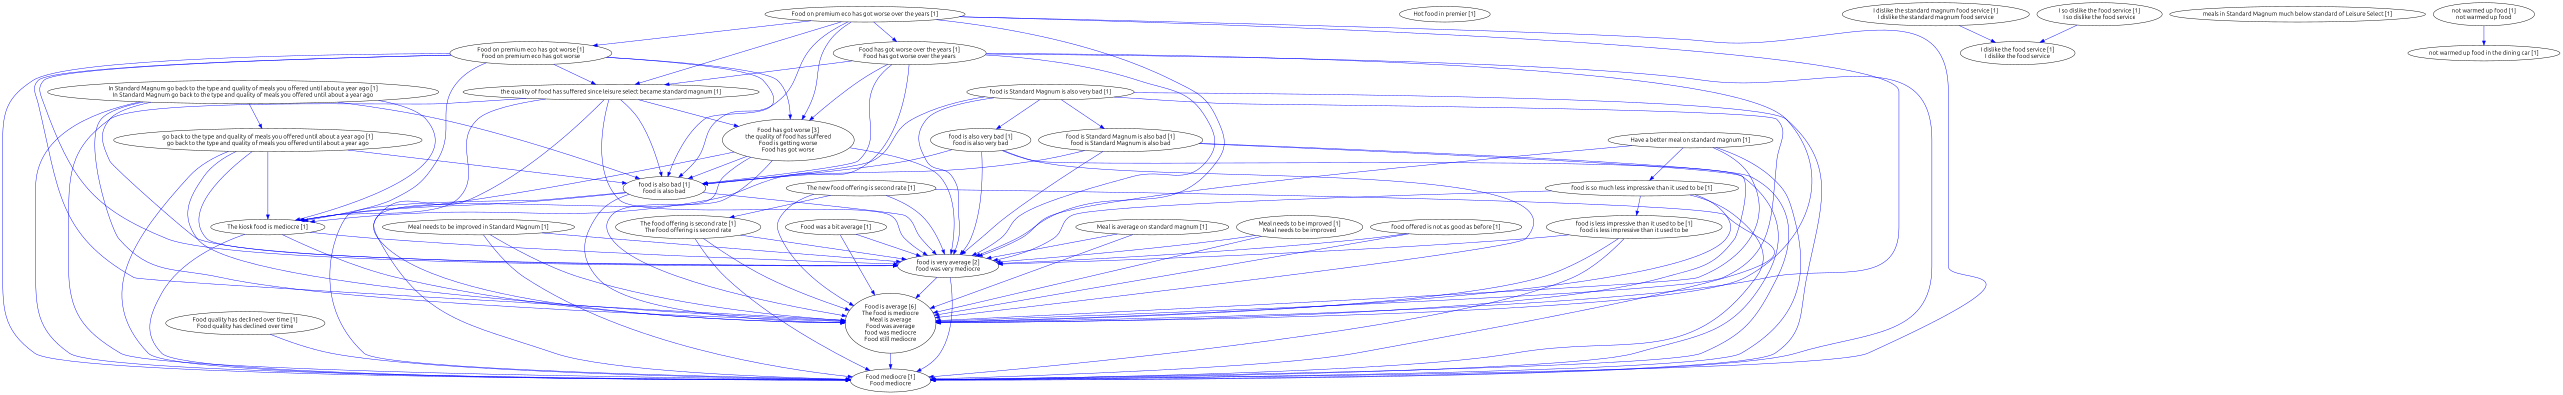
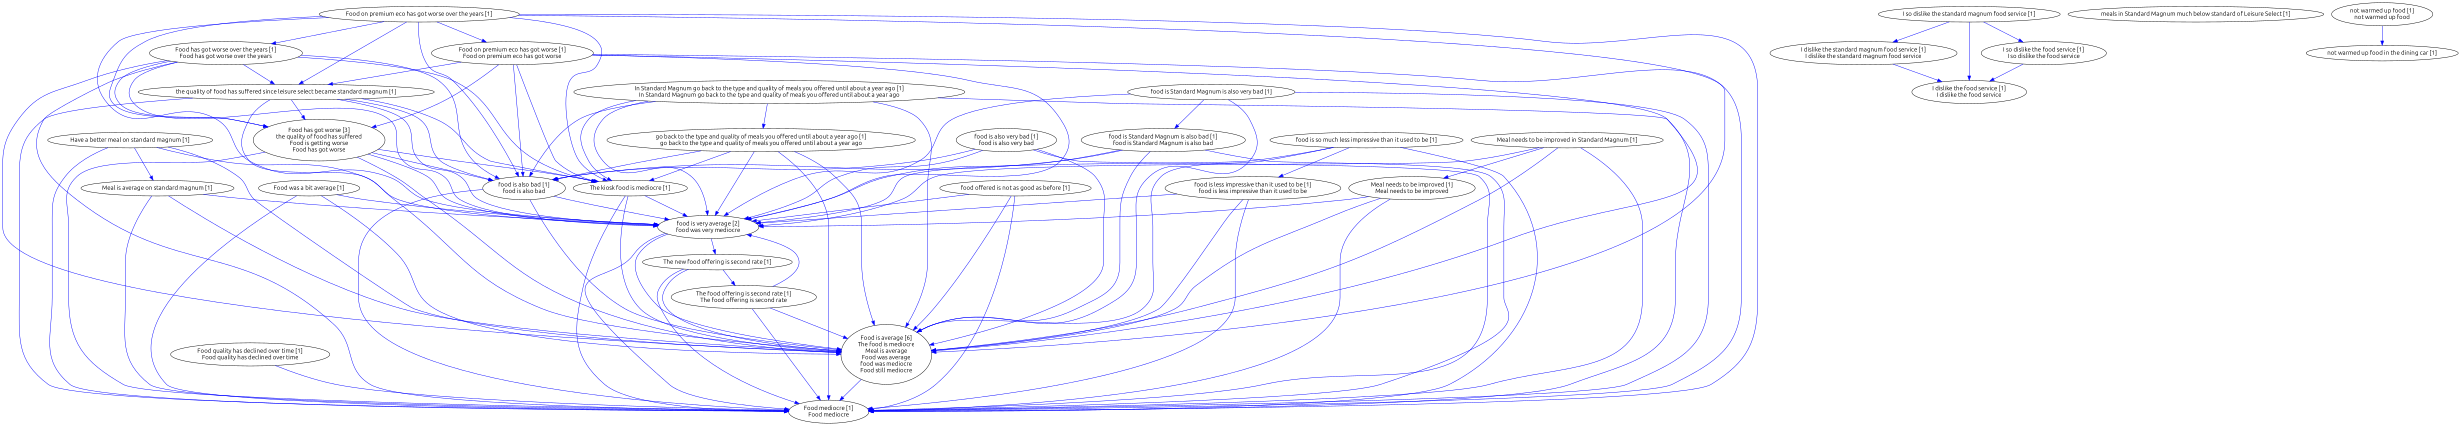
node "Hot food in premier [1]": removed
node "I so dislike the standard magnum food service [1]": added
edge "food is Standard Magnum is also very bad [1]" -> "food is also very bad [1] food is also very bad": removed
edge "Meal needs to be improved in Standard Magnum [1]" -> "Meal needs to be improved [1] Meal needs to be improved": added
edge "Have a better meal on standard magnum [1]" -> "food is so much less impressive than it used to be [1]": now "Have a better meal on standard magnum [1]" -> "Meal is average on standard magnum [1]"
edge "food is Standard Magnum is also very bad [1]" -> "food is also bad [1] food is also bad": removed
edge "food is also bad [1] food is also bad" -> "The kiosk food is mediocre [1]": now "Food on premium eco has got worse over the years [1]" -> "The kiosk food is mediocre [1]"
edge "The new food offering is second rate [1]" -> "food is very average [2] food was very mediocre": reversed
edge "food offered is not as good as before [1]" -> "Food mediocre [1] Food mediocre": added
edge "Meal needs to be improved [1] Meal needs to be improved" -> "Food mediocre [1] Food mediocre": added
edge "Meal is average on standard magnum [1]" -> "Food mediocre [1] Food mediocre": added
edge "Food was a bit average [1]" -> "Food mediocre [1] Food mediocre": added
